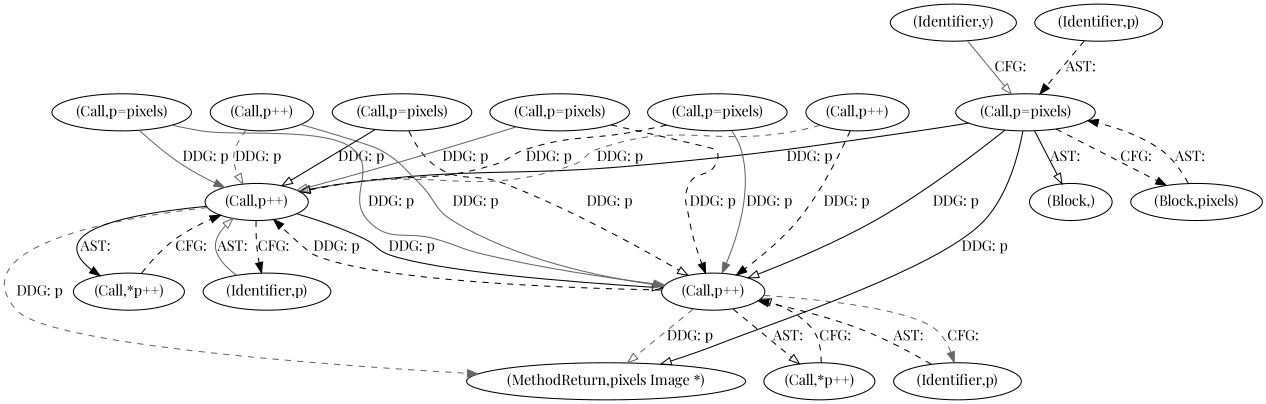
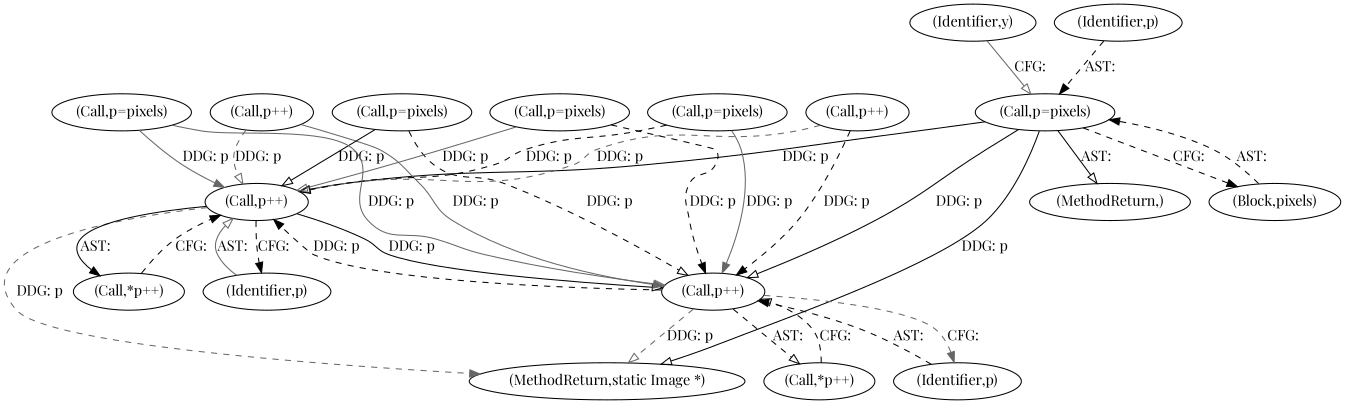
node "(Block,)": label "(Block,)" -> "(MethodReturn,)"
node "(MethodReturn,pixels Image *)": label "(MethodReturn,pixels Image *)" -> "(MethodReturn,static Image *)"
